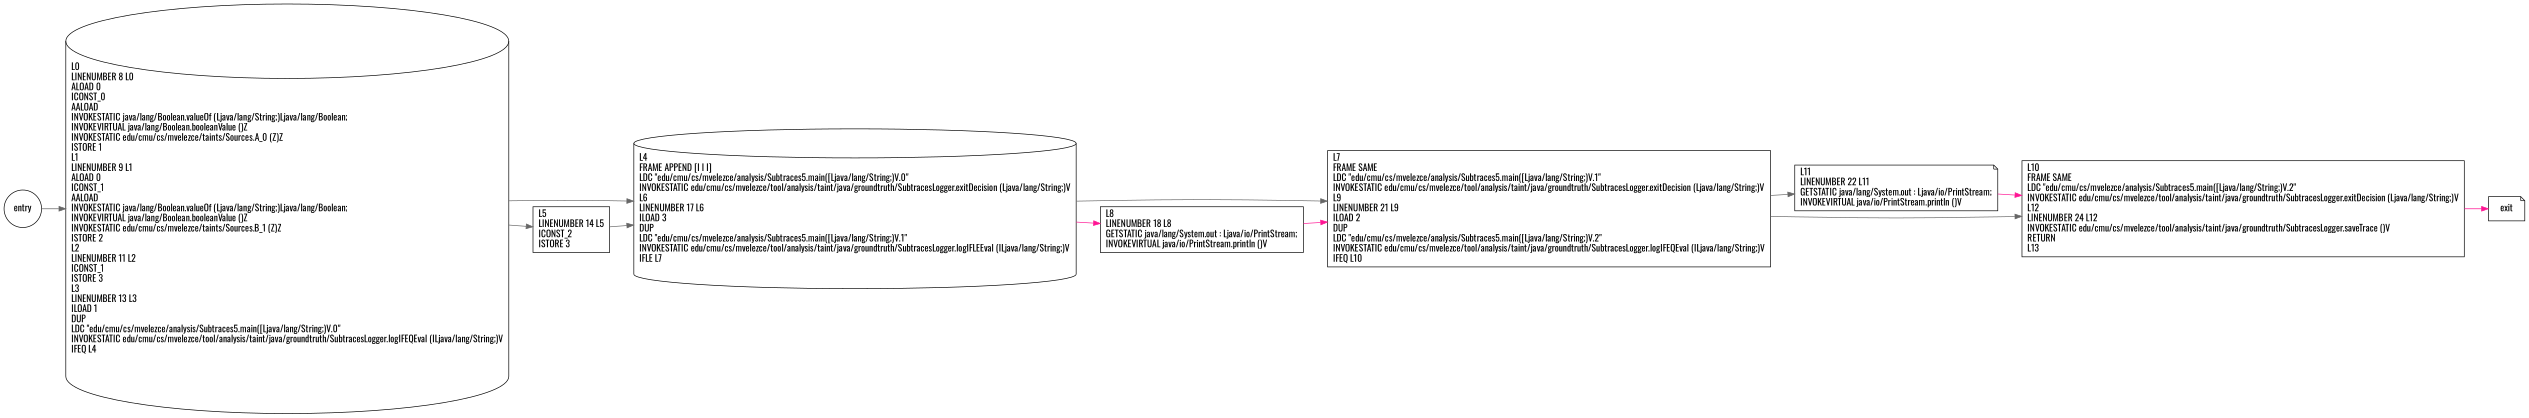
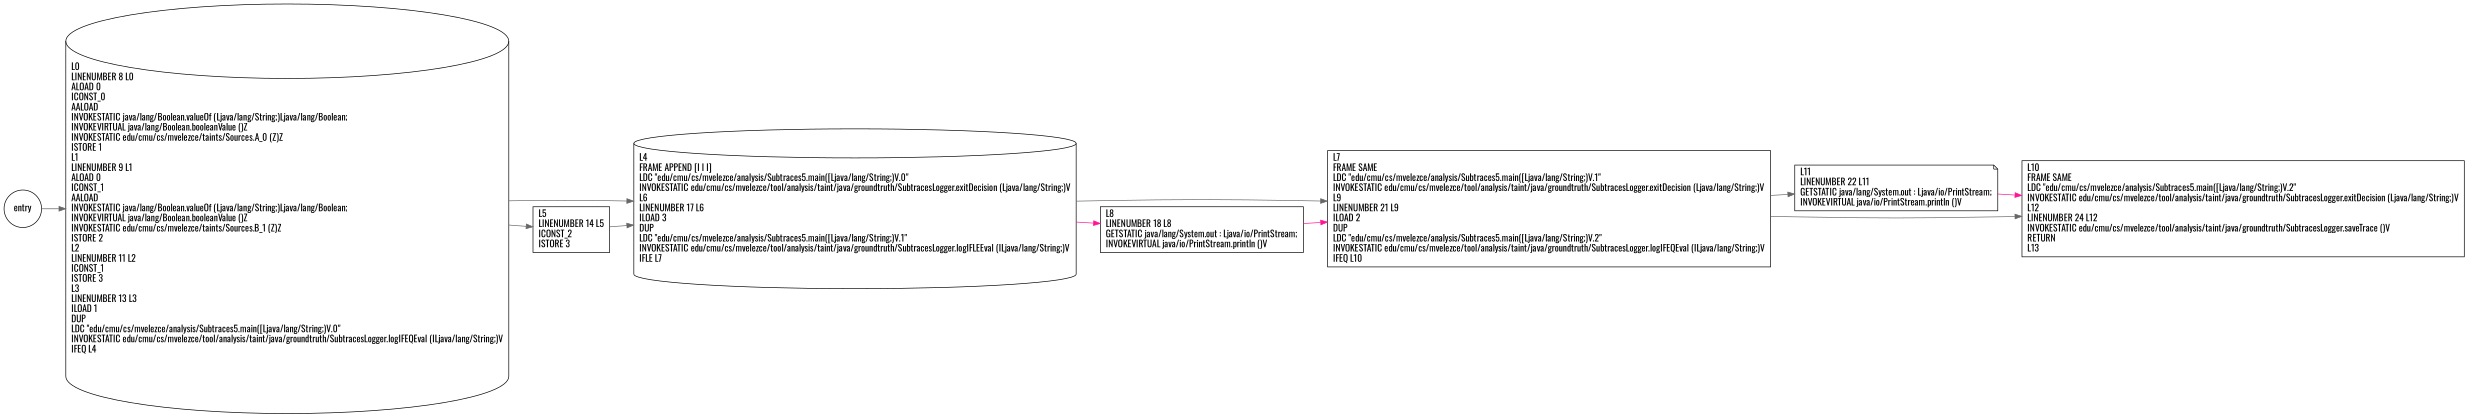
node "exit": removed
